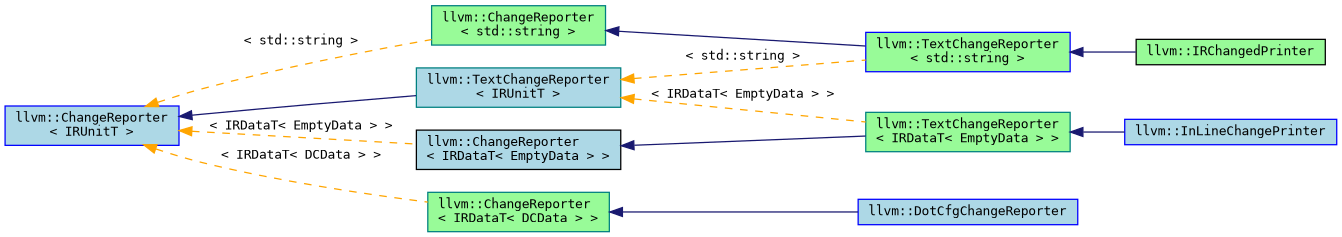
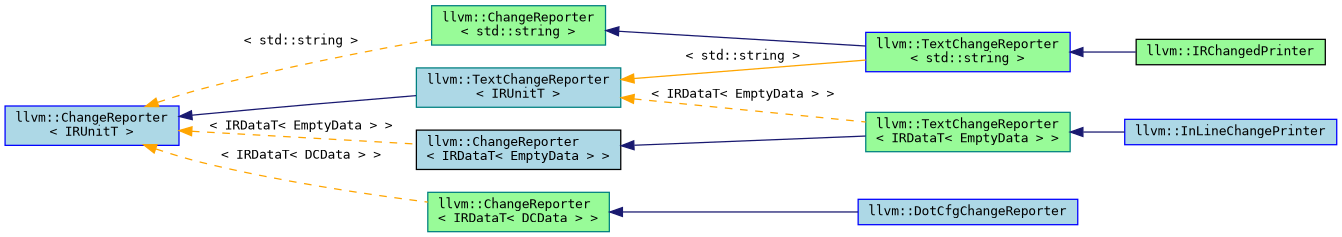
edge "llvm::TextChangeReporter < std::string >" -> "llvm::TextChangeReporter < IRUnitT >": style dashed -> solid
